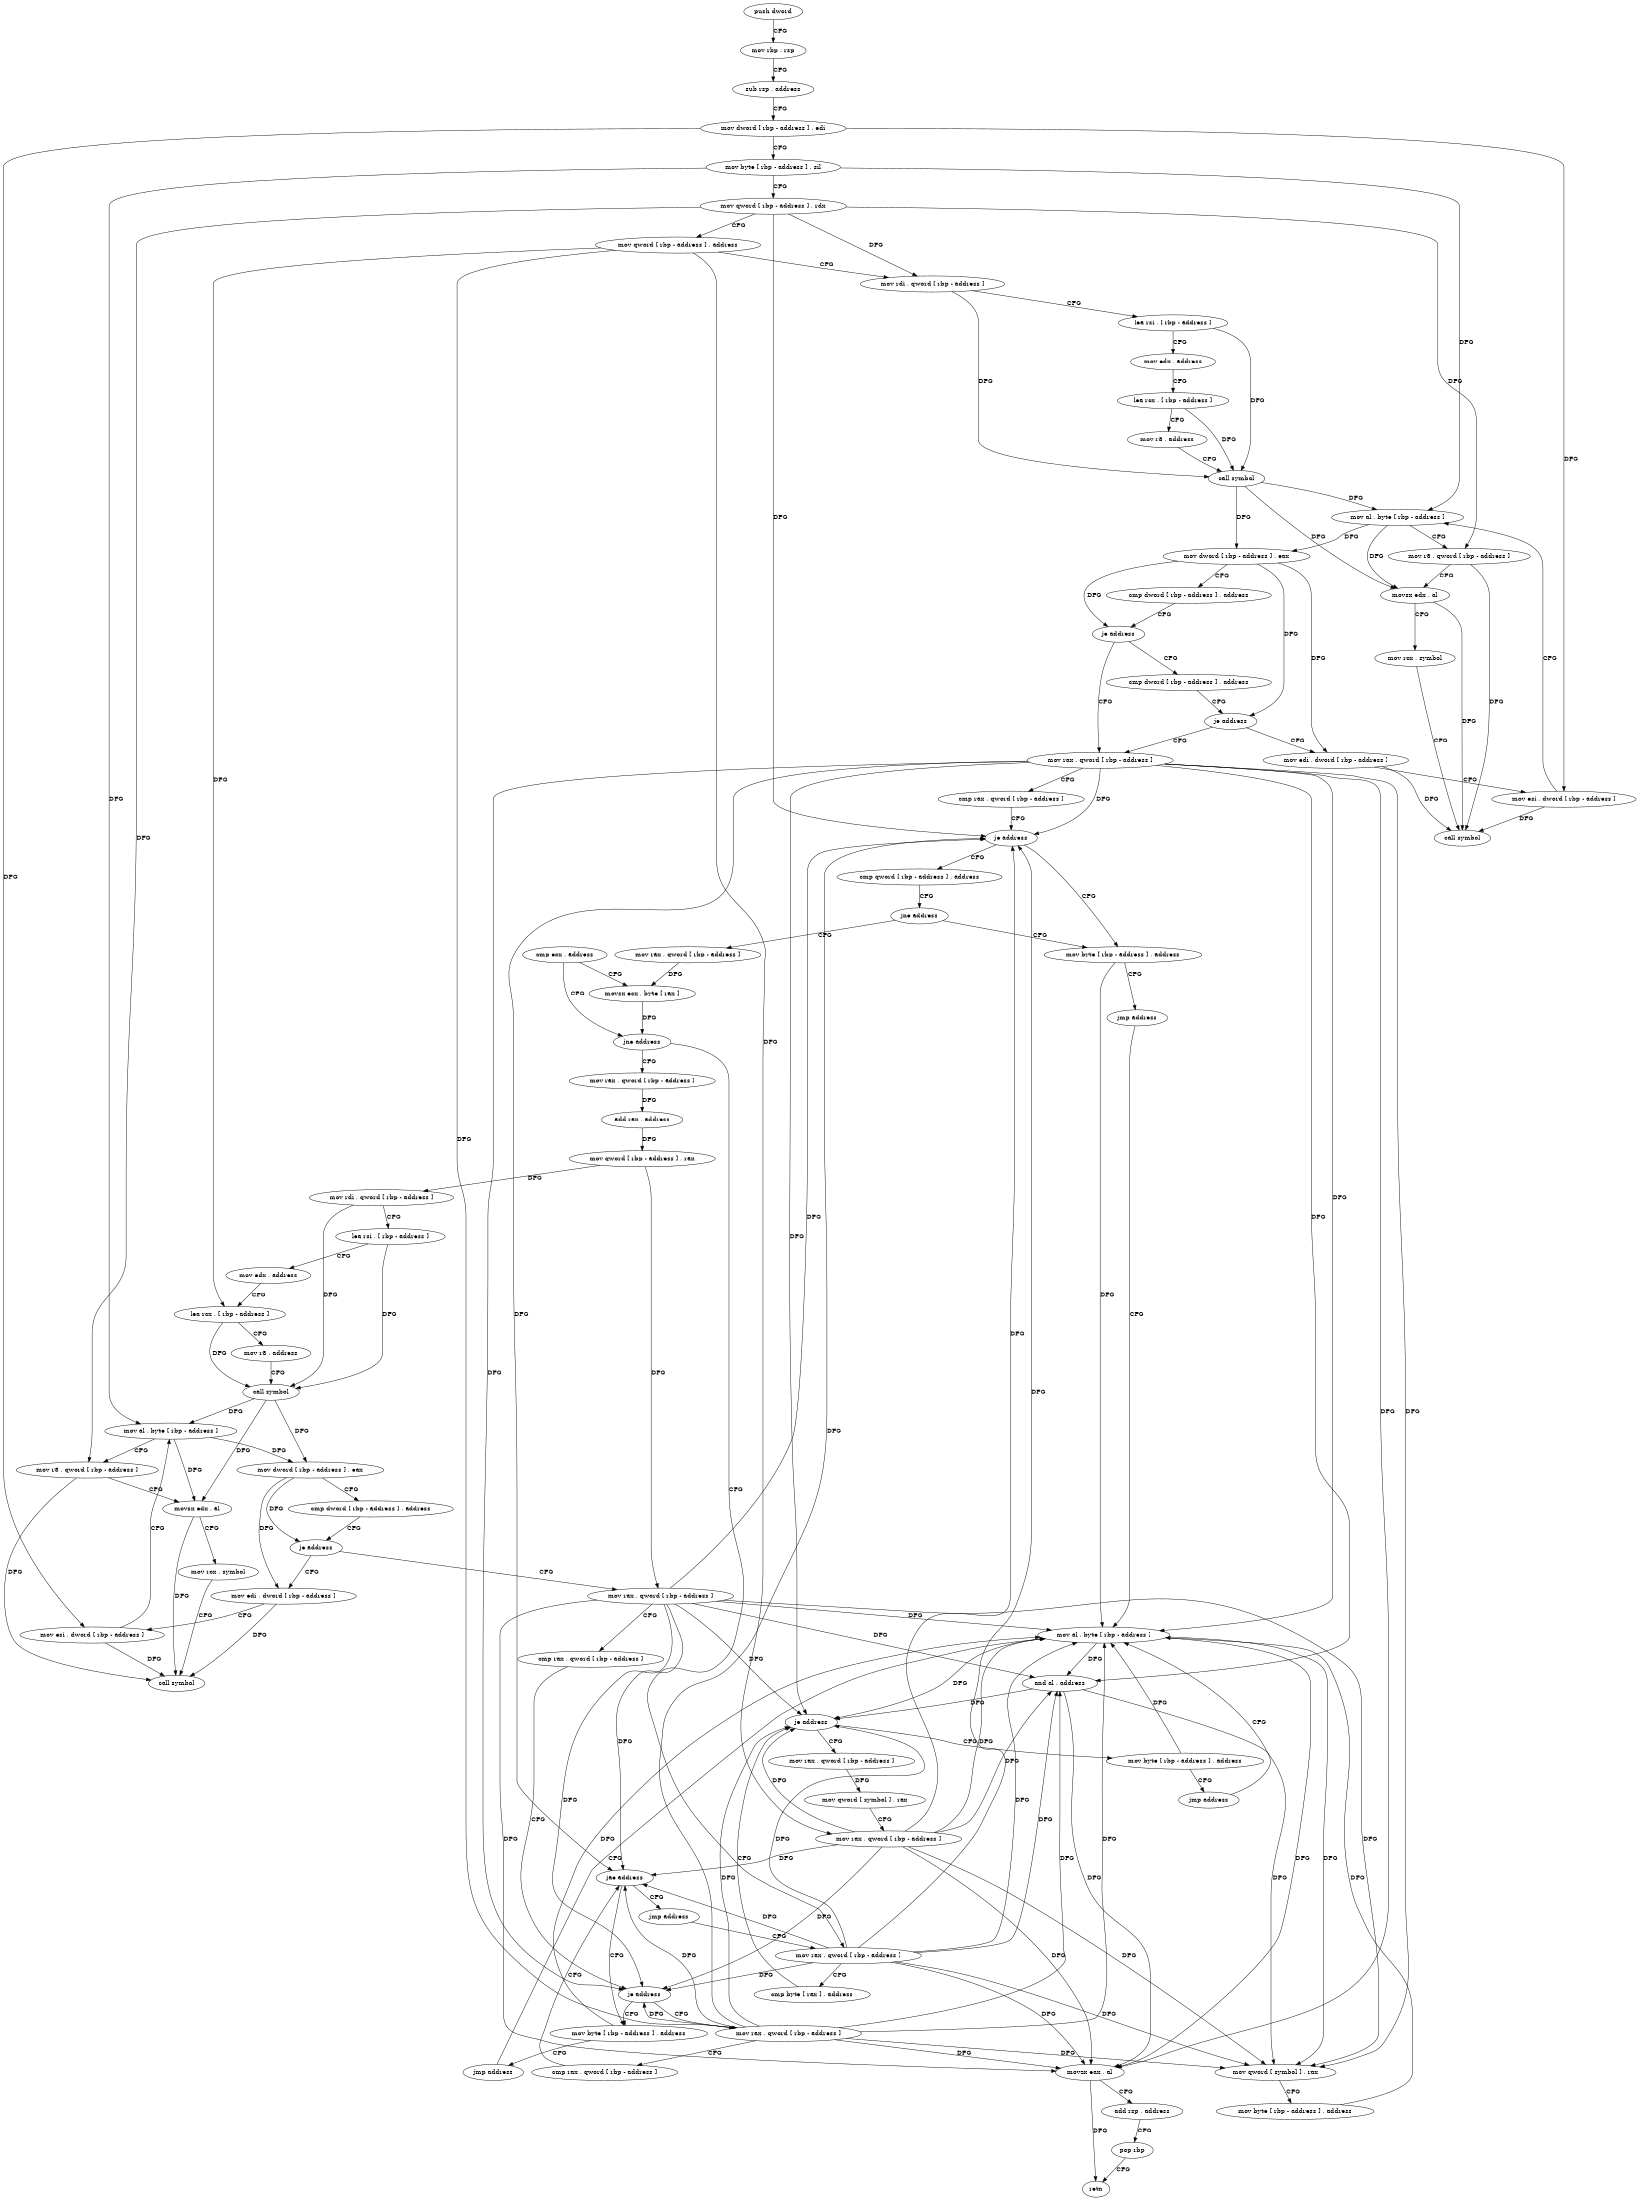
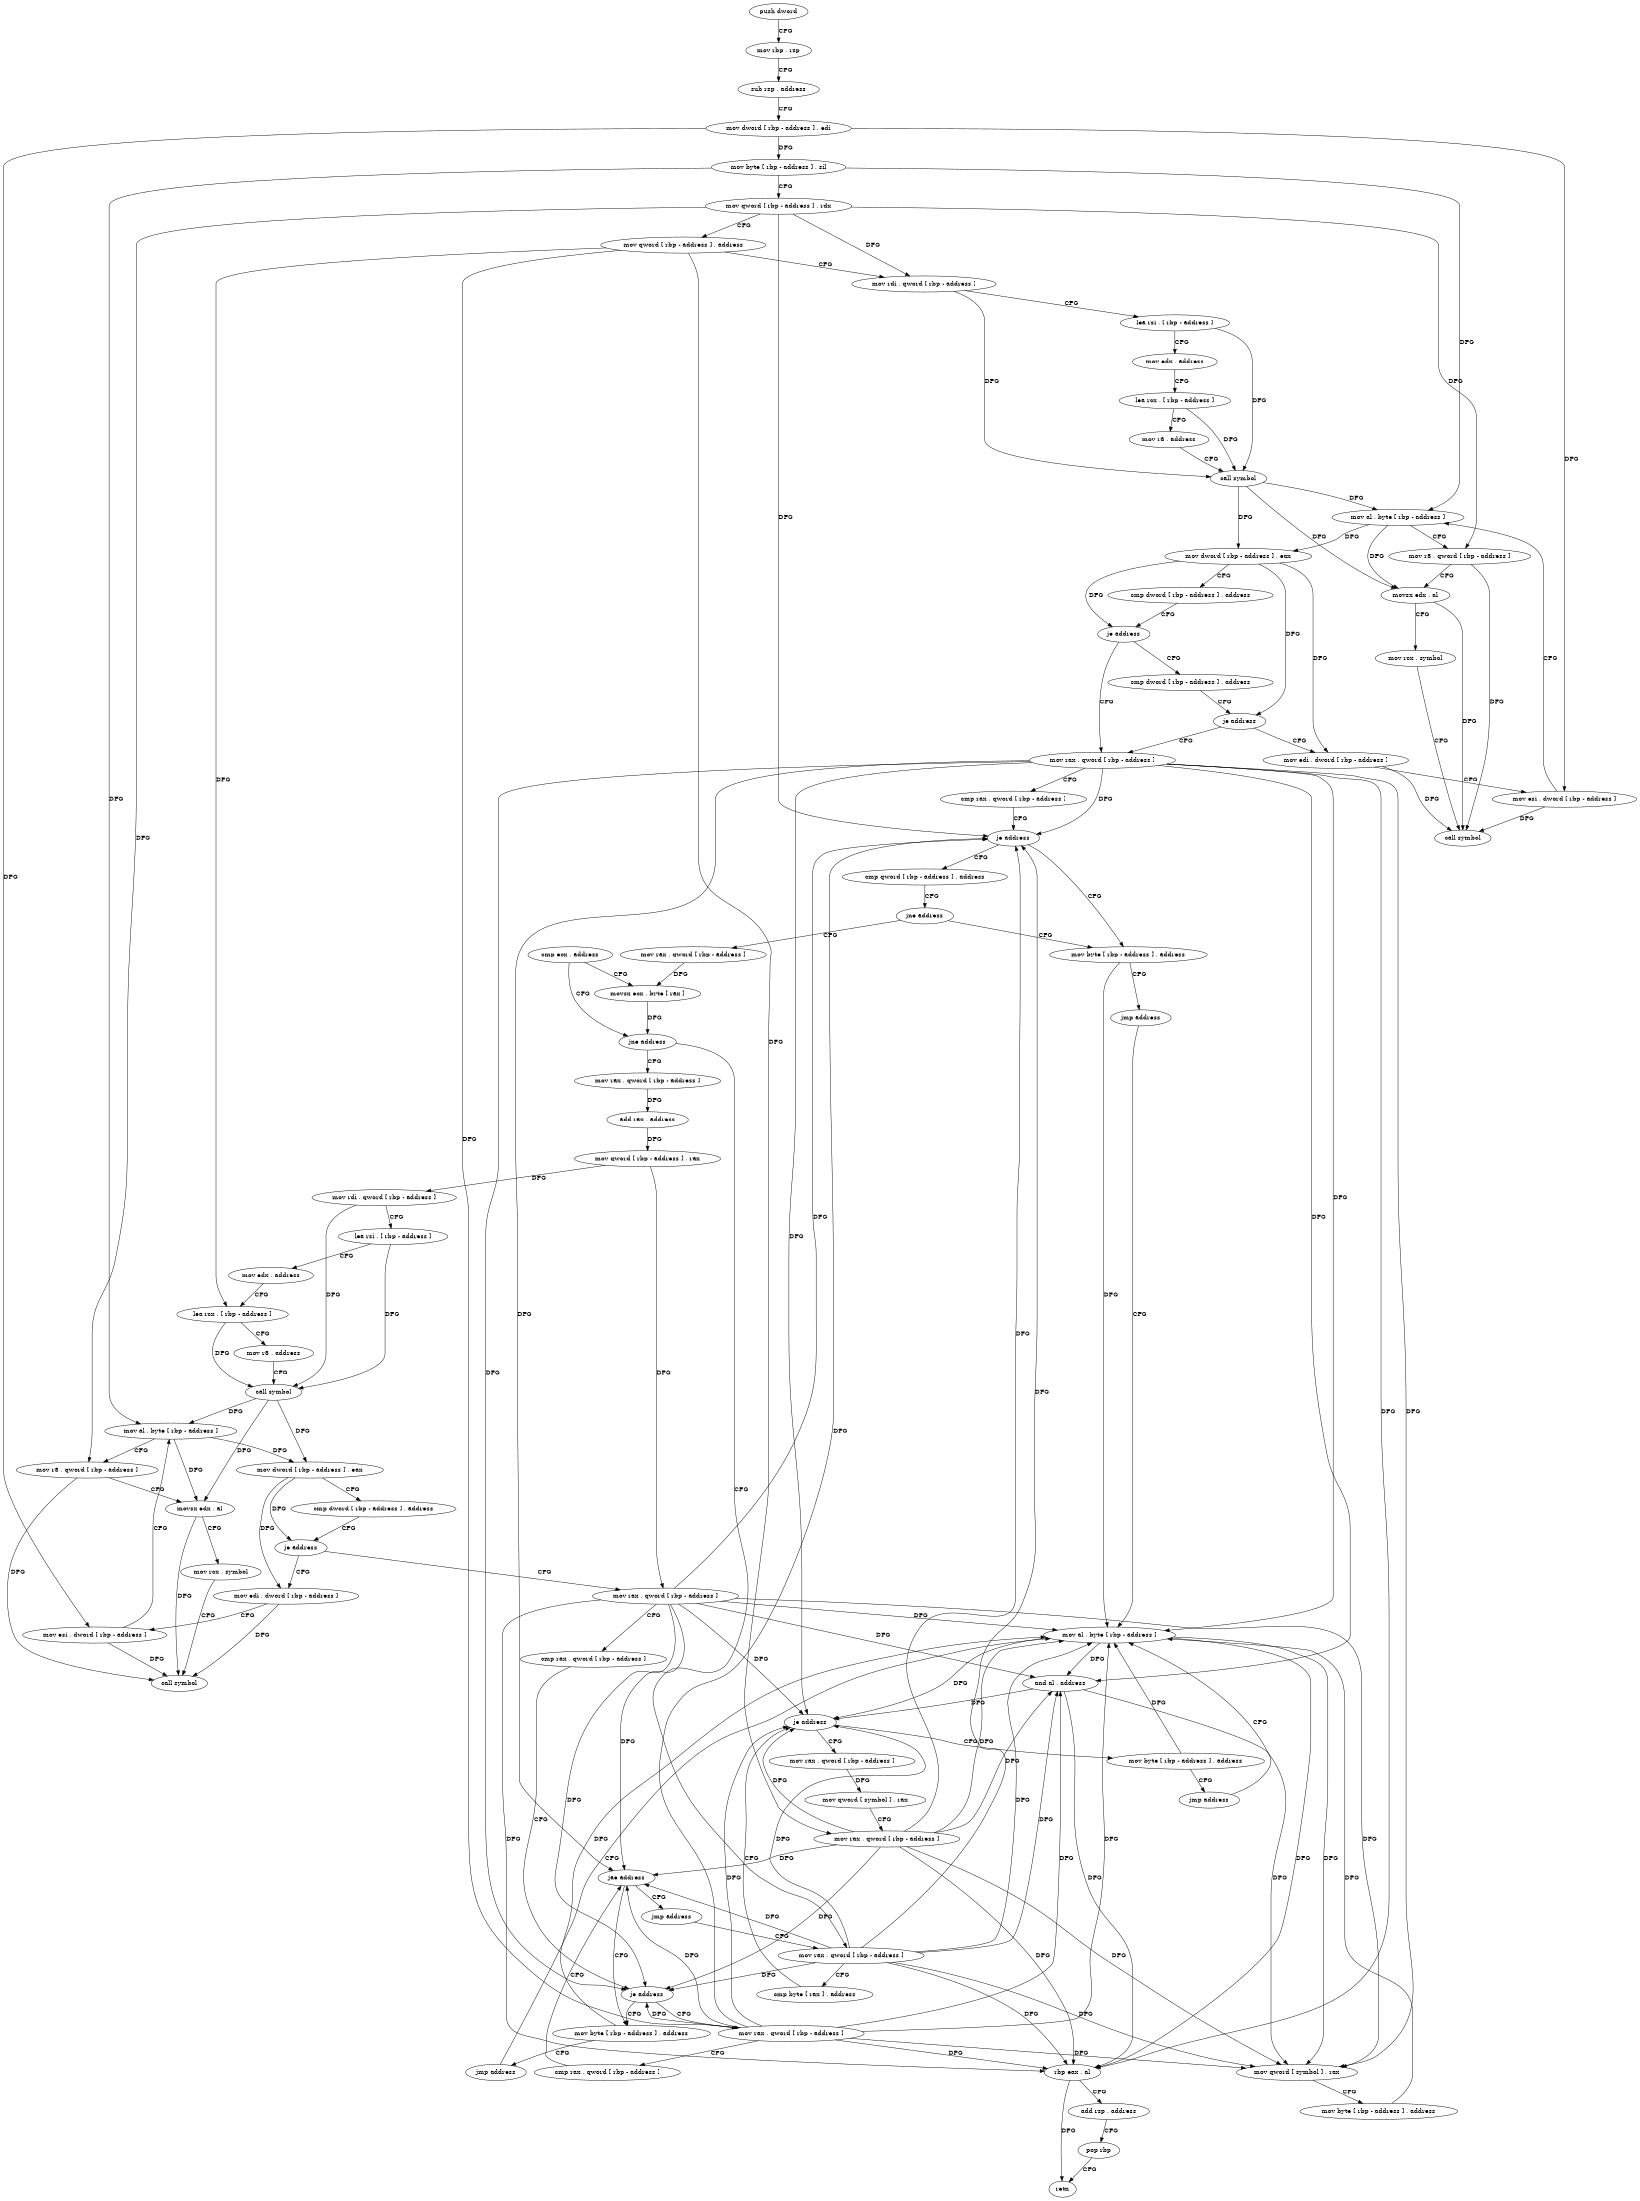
edge "mov dword [ rbp - address ] , edi" -> "mov byte [ rbp - address ] , sil": label "CFG" -> "DFG"
node "movzx eax , al": label "movzx eax , al" -> "rbp eax , al"
